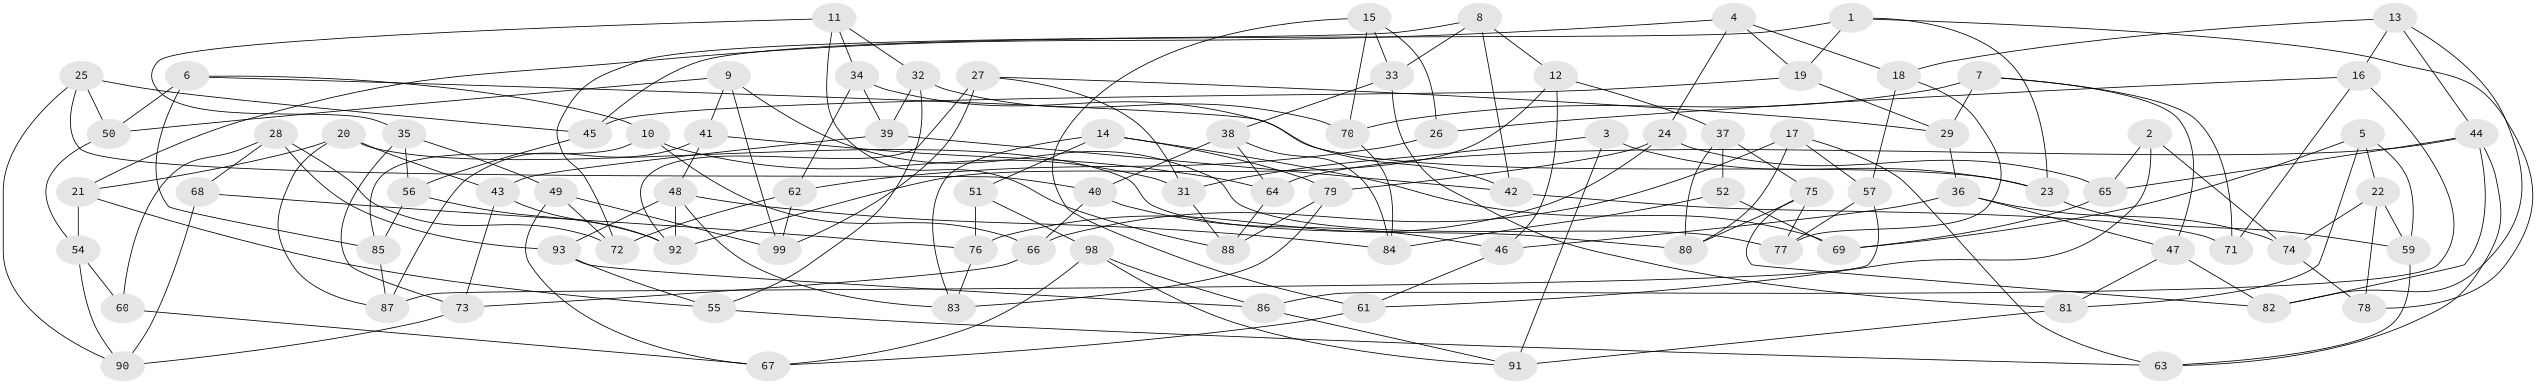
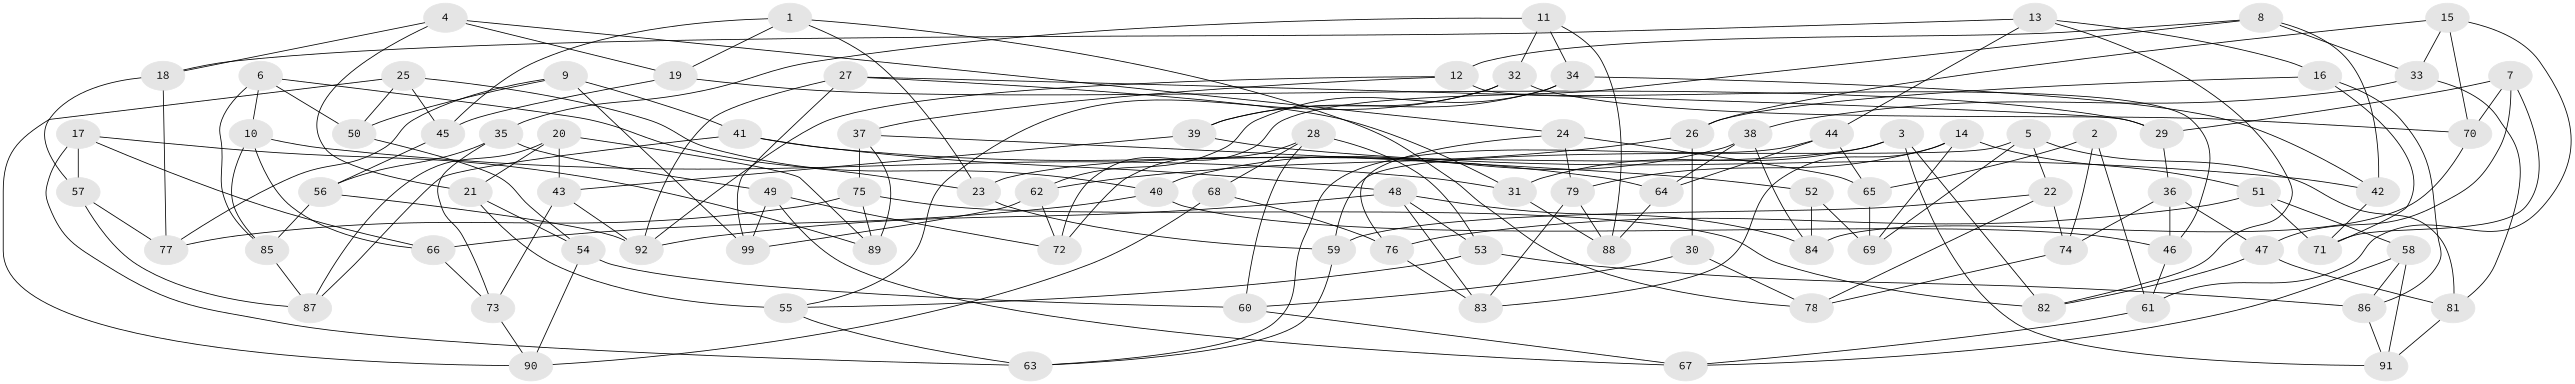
edge "51" -- "71": added
node "93": label "93" -> "53"
node "98": label "98" -> "58"
node "80": label "80" -> "89"
node "30": added
edge "44" -- "82": now "3" -- "82"
